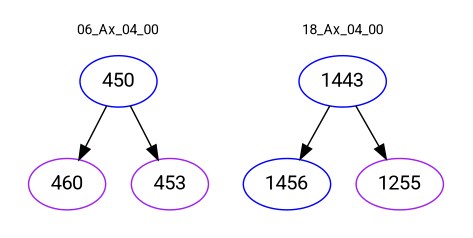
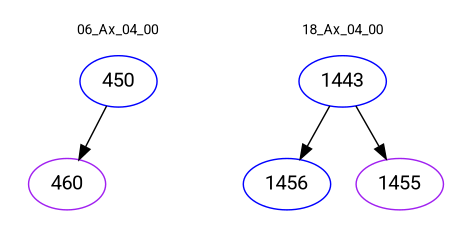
node "453": removed
node "1255": label "1255" -> "1455"
